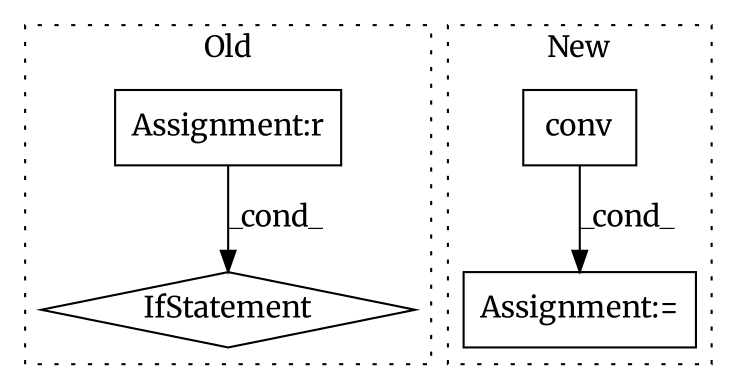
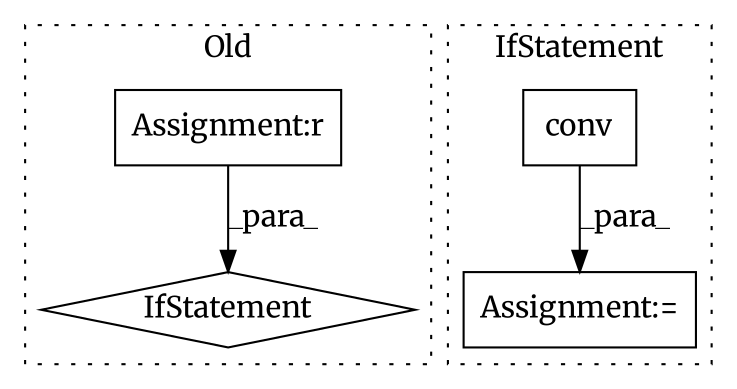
cluster "New": label "New" -> "IfStatement"
edge "Assignment:r" -> "IfStatement": label "_cond_" -> "_para_"
edge "conv" -> "Assignment:=": label "_cond_" -> "_para_"
